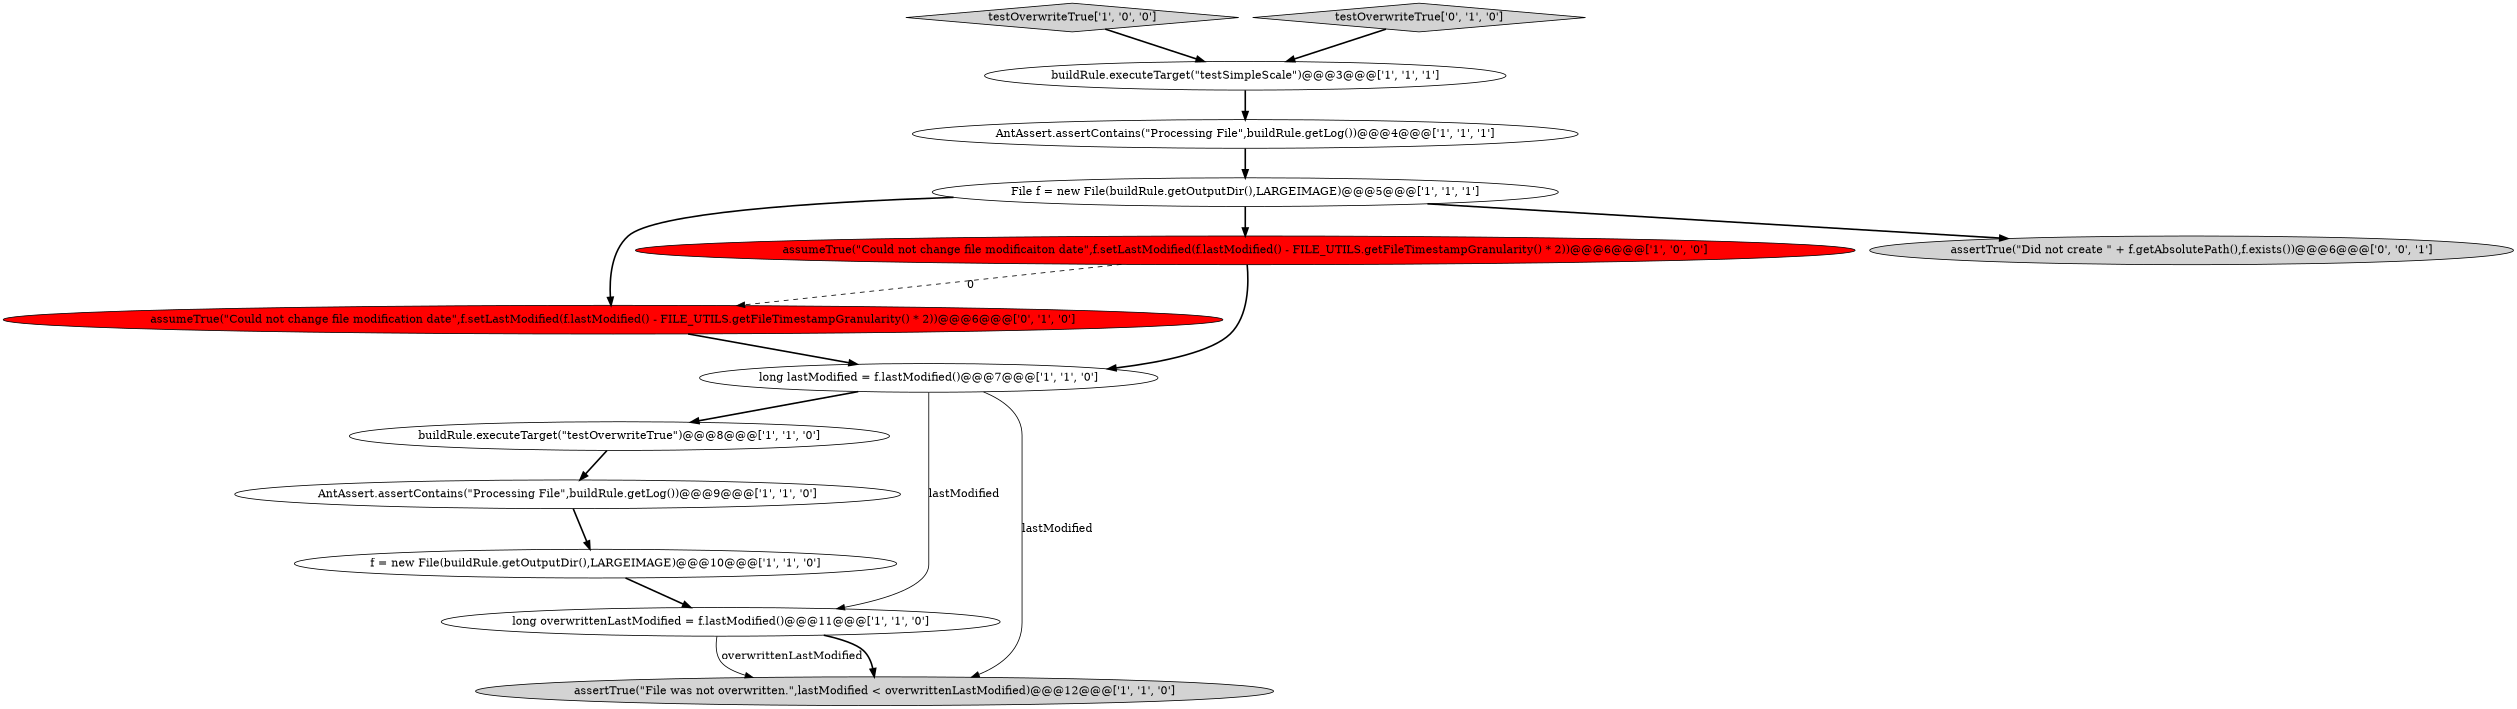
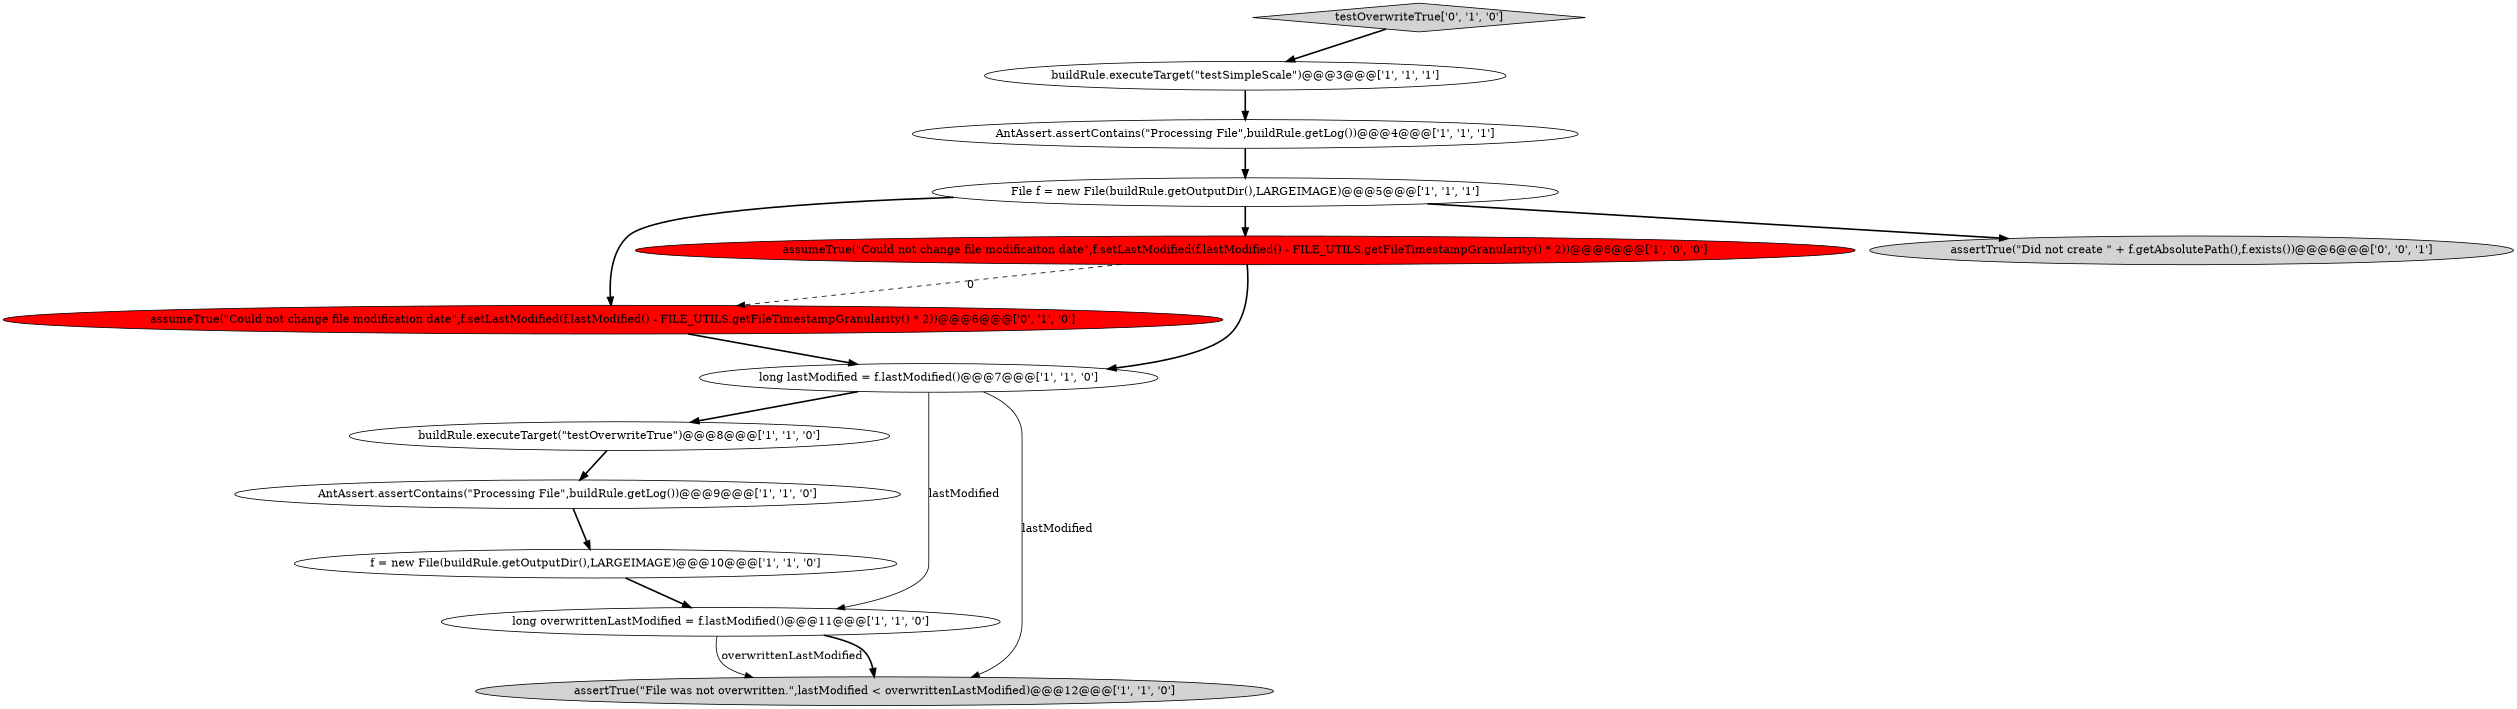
node "testOverwriteTrue['1', '0', '0']": removed
